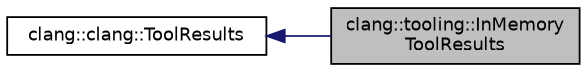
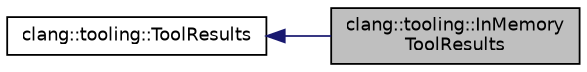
node "clang::clang::ToolResults": label "clang::clang::ToolResults" -> "clang::tooling::ToolResults"
